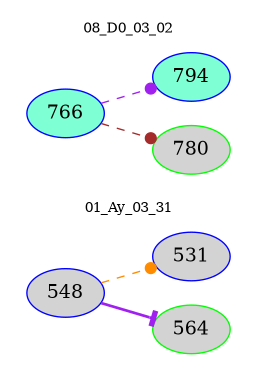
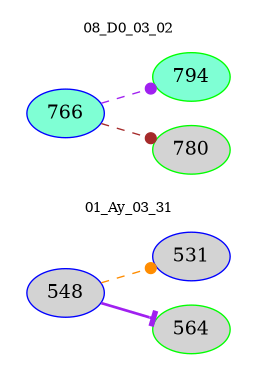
node "794": color blue -> green
